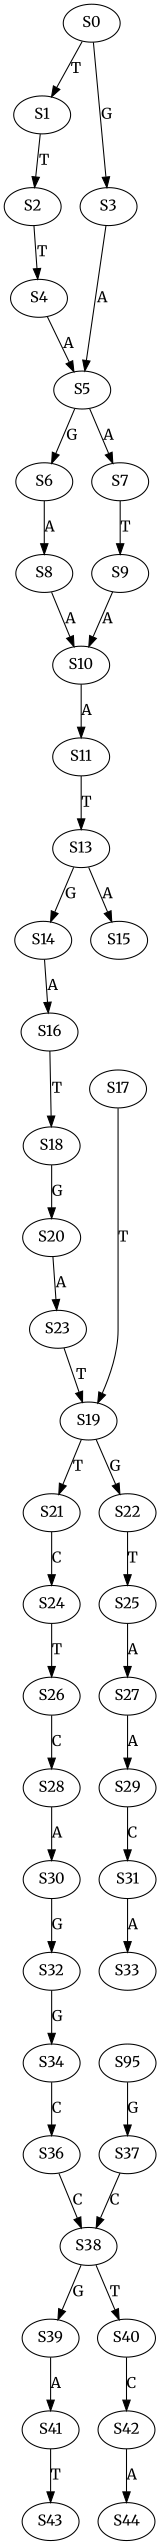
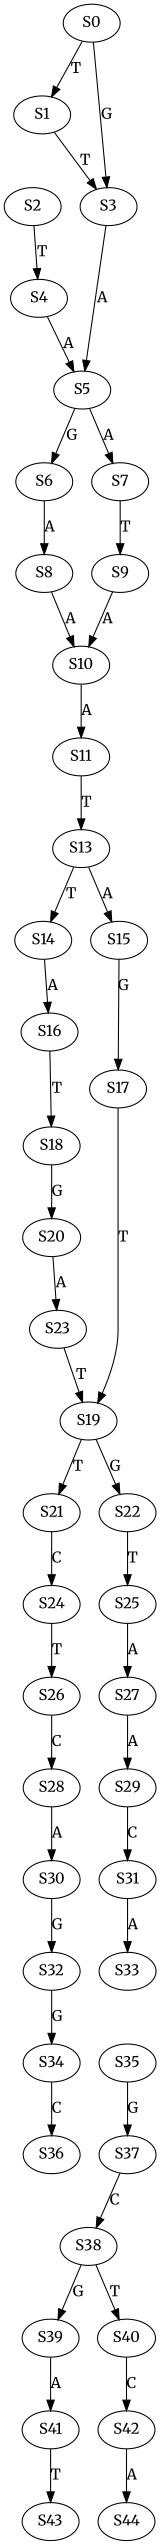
edge "S1" -> "S2": now "S1" -> "S3"
edge "S13" -> "S14": label "G" -> "T"
edge "S15" -> "S17": added, label "G"
node "S95": label "S95" -> "S35"
edge "S36" -> "S38": removed, label "C"
